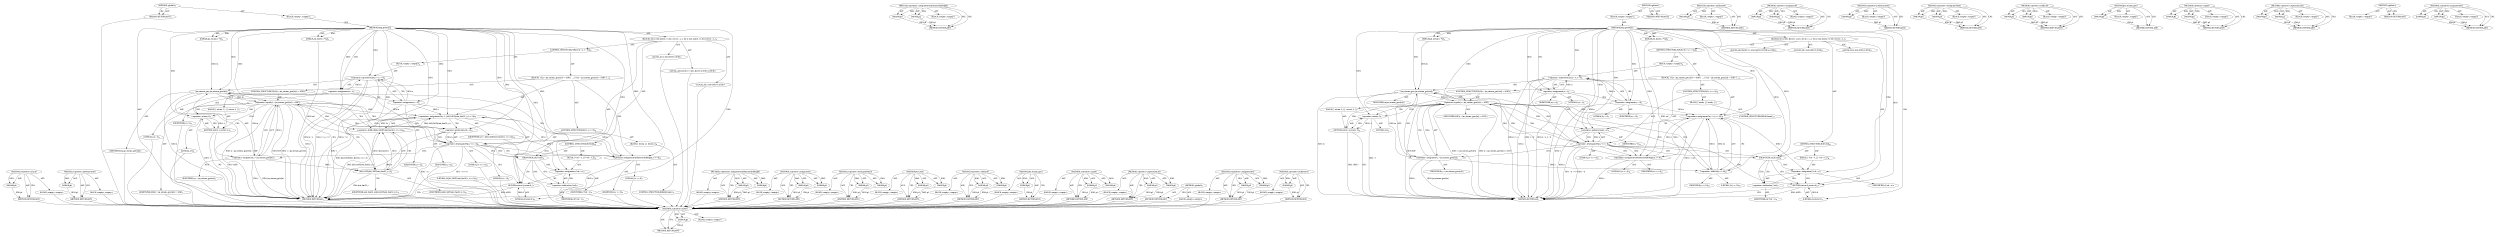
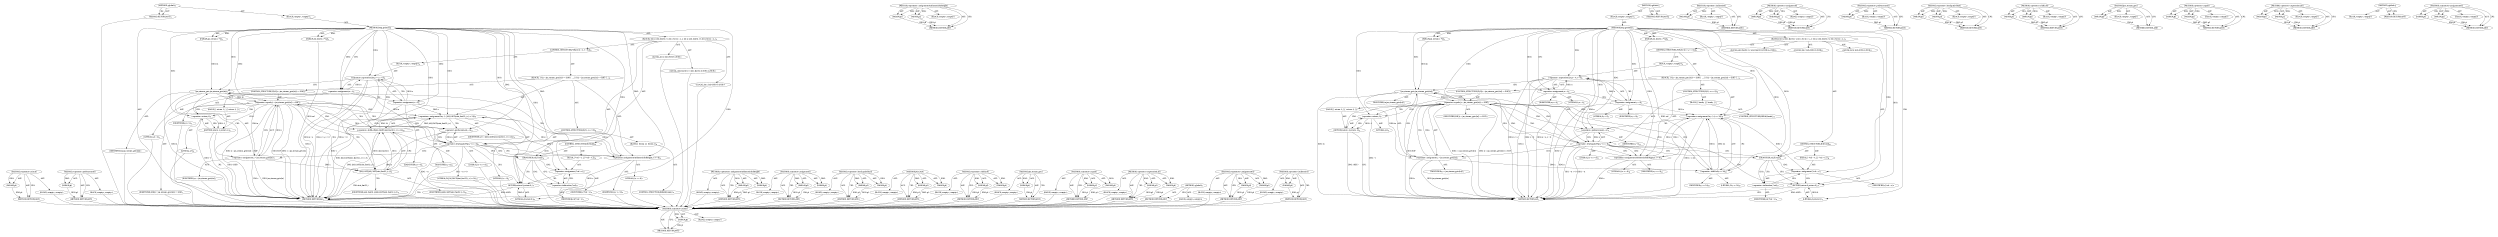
edge "(<operator>.shiftLeft,JAS_CAST(uint_fast32_t, c) << 24)" -> "(LITERAL,24,JAS_CAST(uint_fast32_t, c) << 24)": added, label "AST:"
node "(LITERAL,24,JAS_CAST(uint_fast32_t, c) << 24)": text "10" -> "17"
